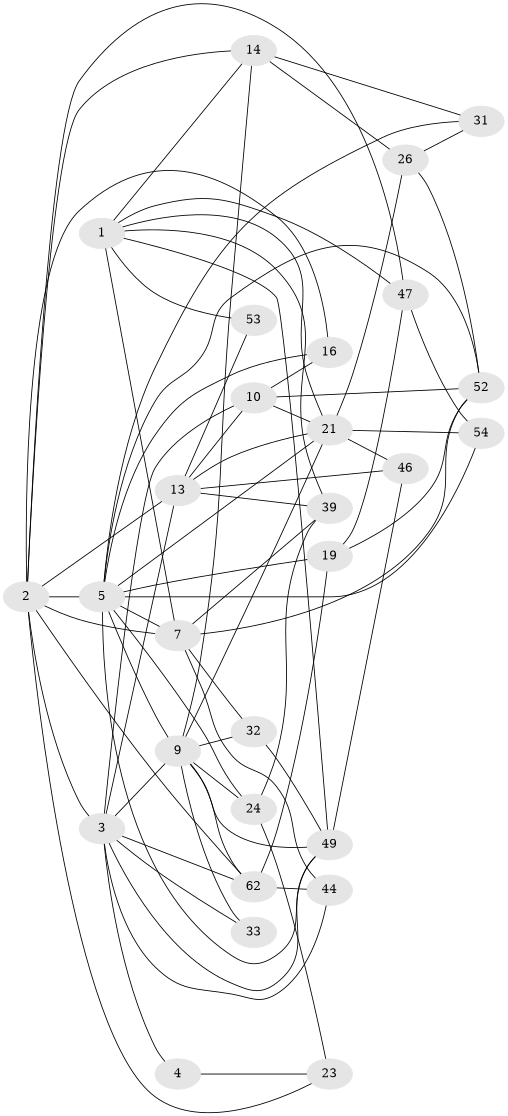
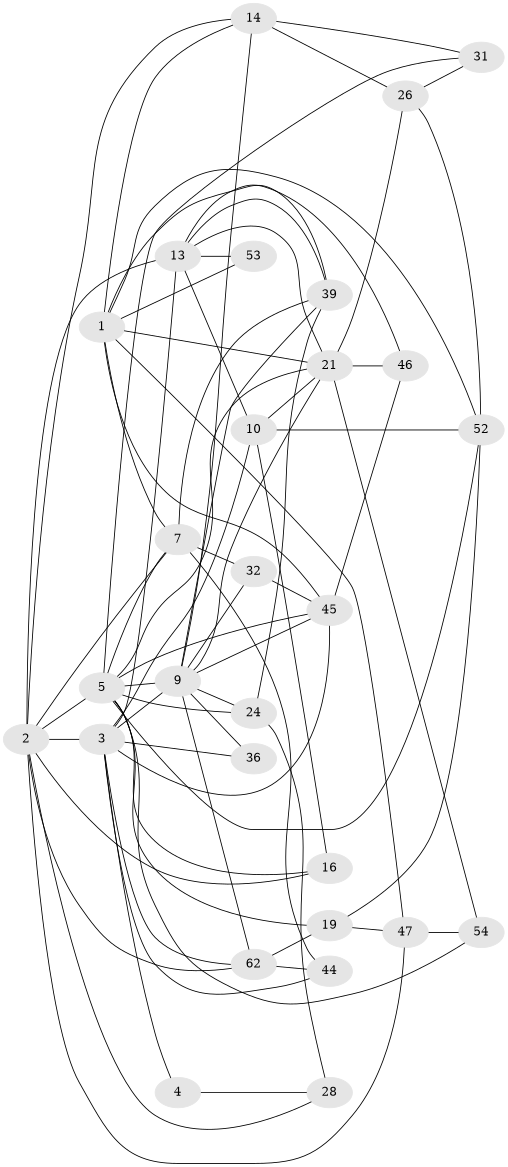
edge "39" -- "9": added
edge "52" -- "7": now "52" -- "1"
node "49": label "49" -> "45"
node "33": label "33" -> "36"
node "23": label "23" -> "28"
